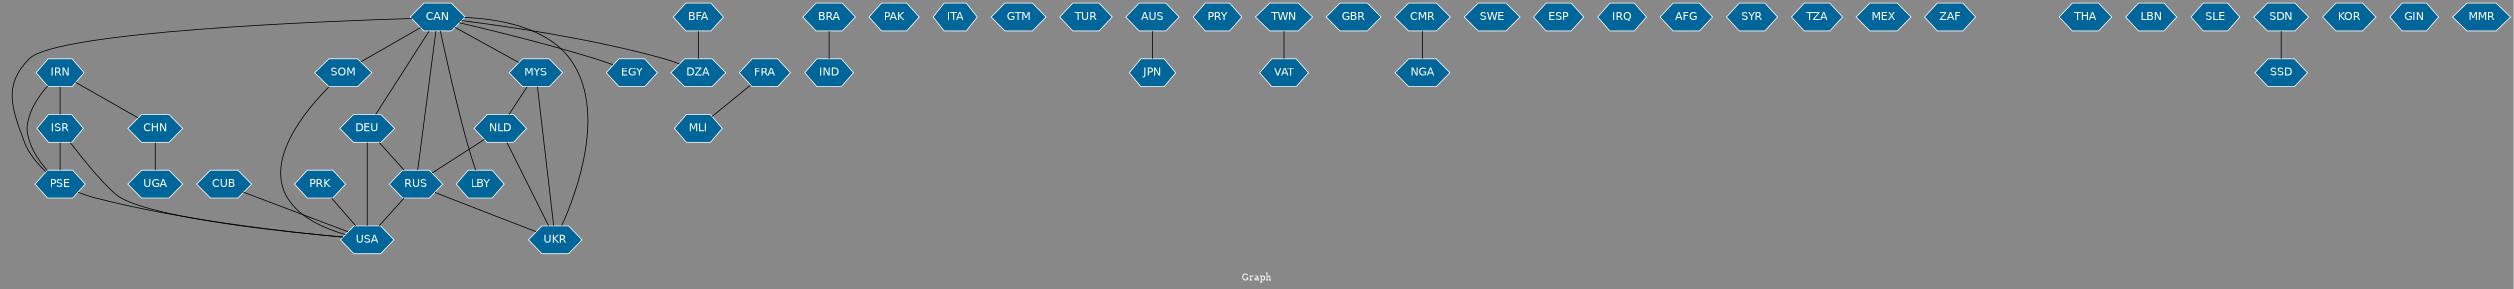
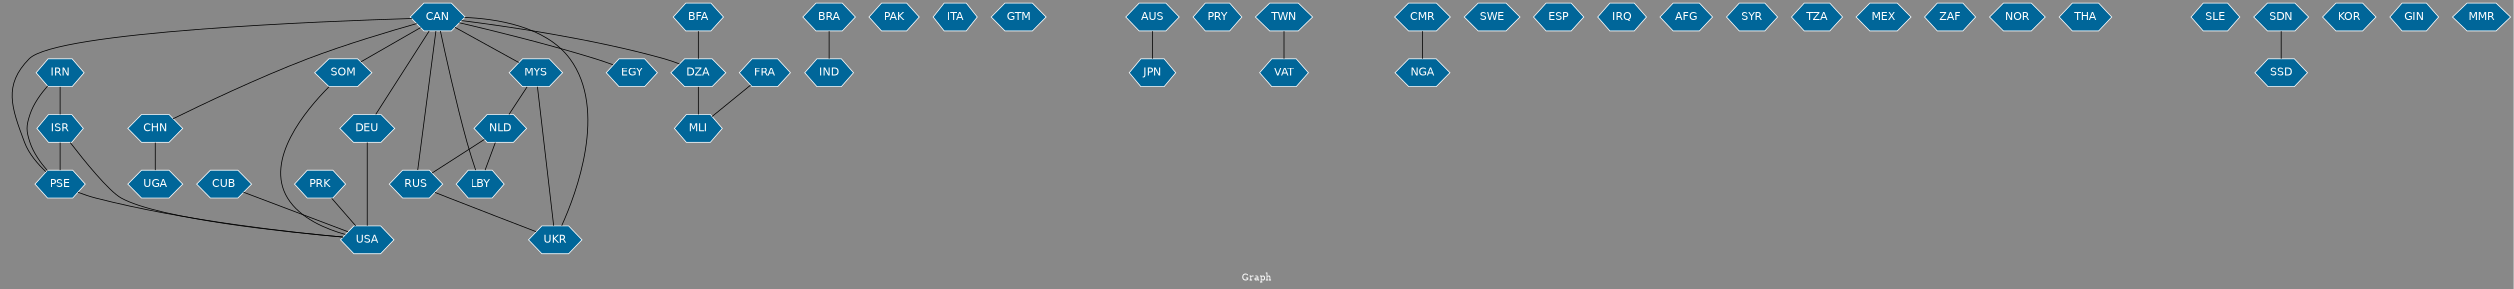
node "TUR": removed
node "GBR": removed
node "NOR": added
node "LBN": removed
edge "IRN" -- "CHN": now "CAN" -- "CHN"
edge "DZA" -- "MLI": added
edge "DEU" -- "RUS": removed
edge "NLD" -- "UKR": now "NLD" -- "LBY"
edge "RUS" -- "USA": removed
